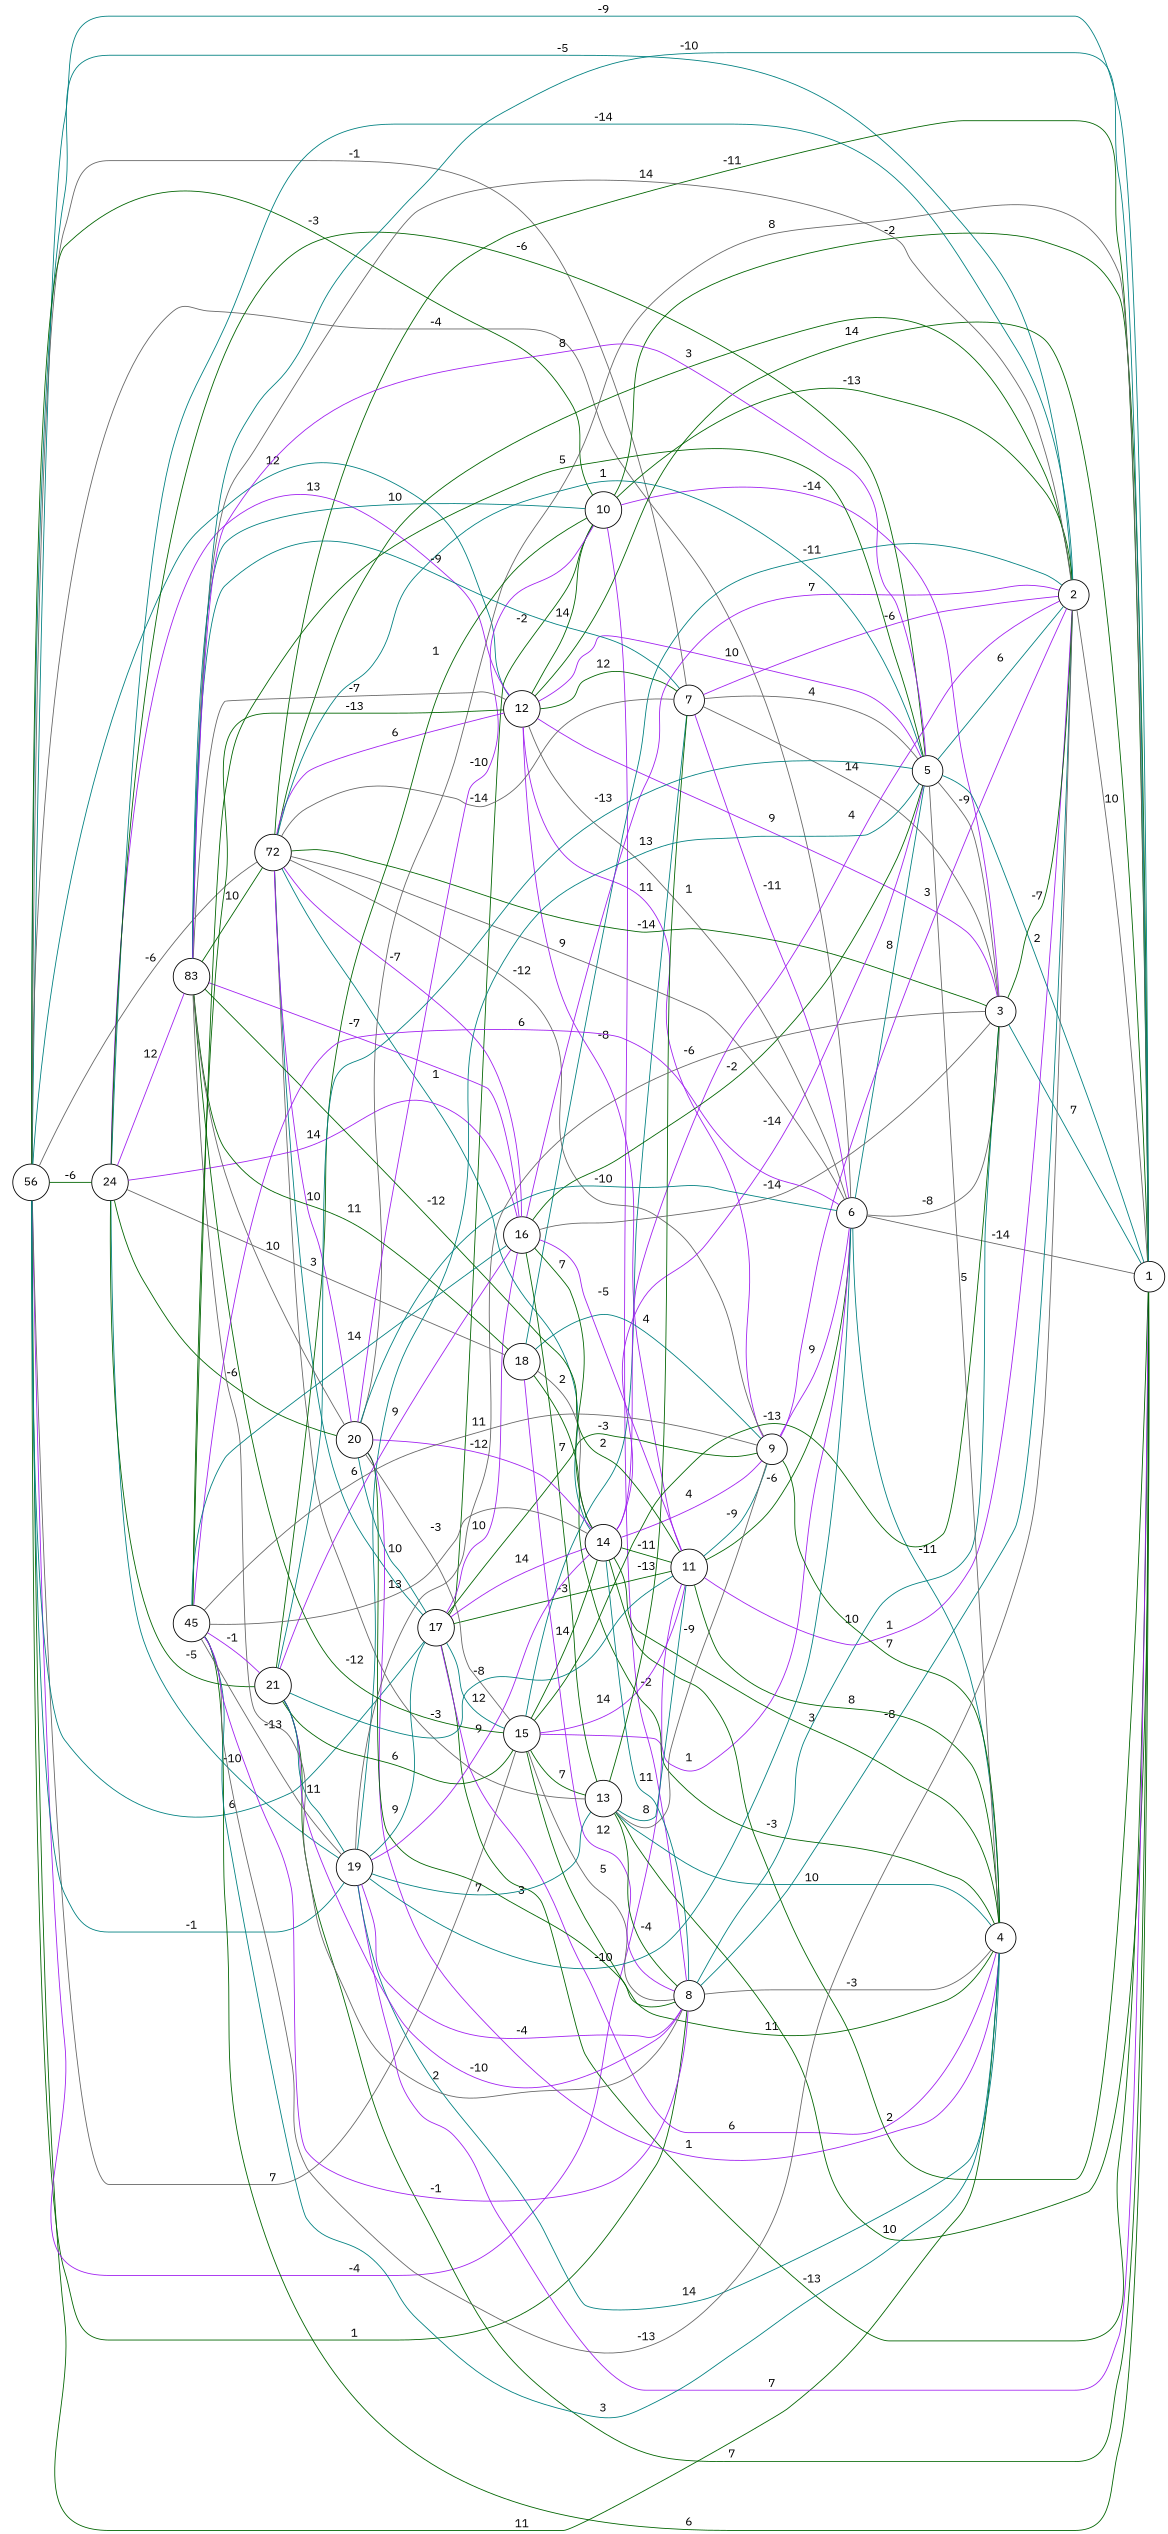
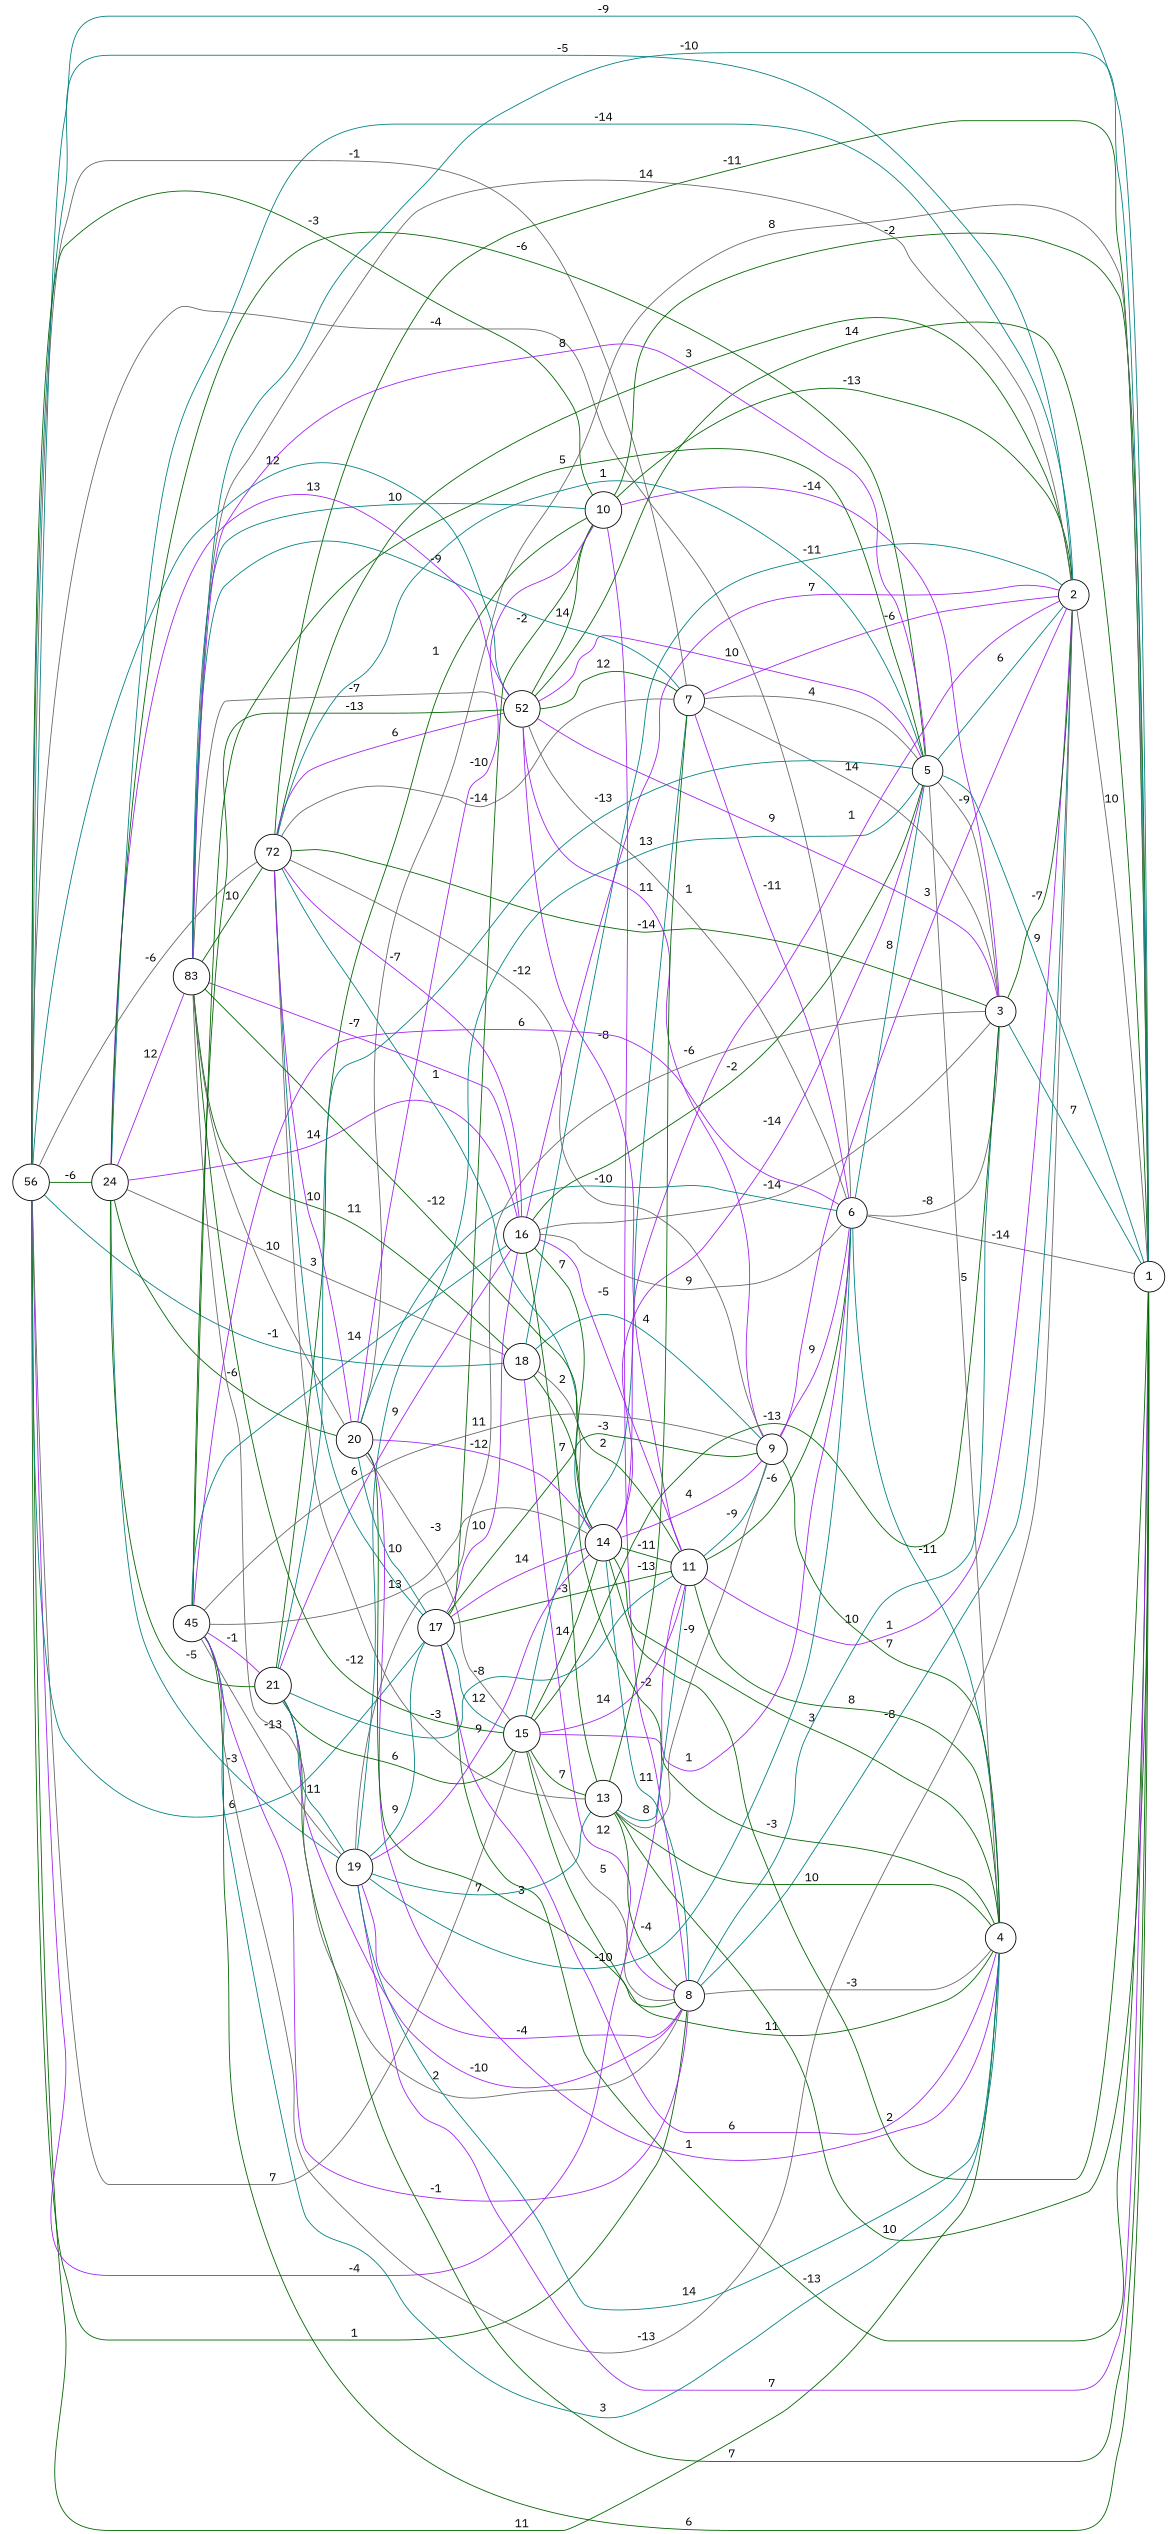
node "12": label "12" -> "52"
edge "2" -- "14": label "4" -> "1"
edge "5" -- "1": label "2" -> "9"
edge "72" -- "6": now "16" -- "6"
edge "24" -- "19": label "-10" -> "-3"
edge "13" -- "4": color teal -> darkgreen
edge "56" -- "19": now "56" -- "18"
